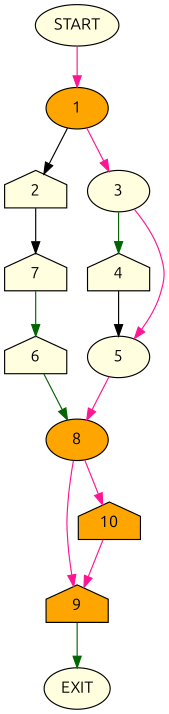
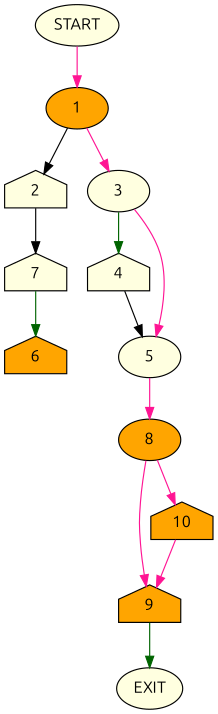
node "6": fillcolor lightyellow -> orange
edge "6" -> "8": removed
